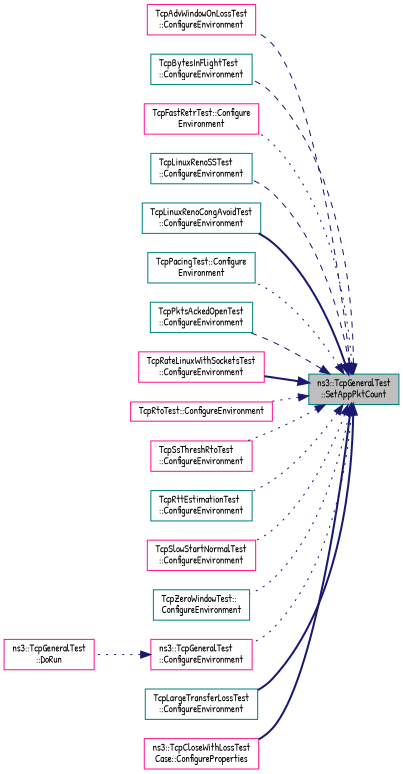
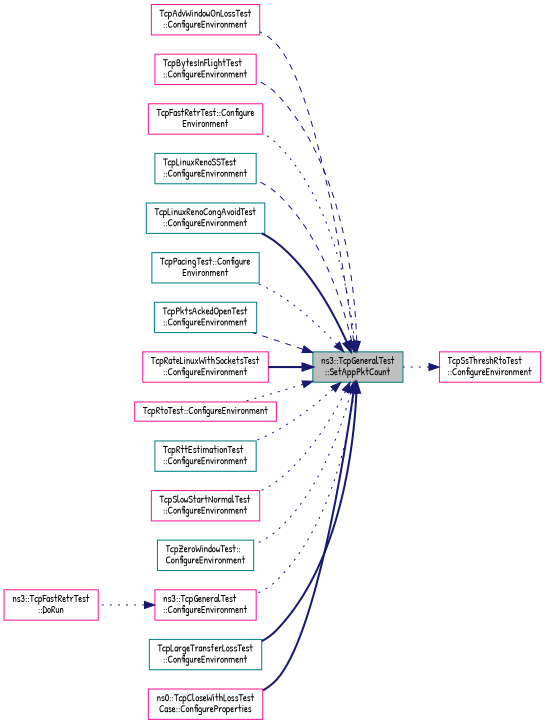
node "TcpBytesInFlightTest ::ConfigureEnvironment": color teal -> deeppink
edge "TcpSsThreshRtoTest ::ConfigureEnvironment" -> "ns3::TcpGeneralTest ::SetAppPktCount": reversed
node "ns3::TcpGeneralTest ::DoRun": label "ns3::TcpGeneralTest ::DoRun" -> "ns3::TcpFastRetrTest ::DoRun"
node "ns3::TcpCloseWithLossTest Case::ConfigureProperties": label "ns3::TcpCloseWithLossTest Case::ConfigureProperties" -> "ns0::TcpCloseWithLossTest Case::ConfigureProperties"
